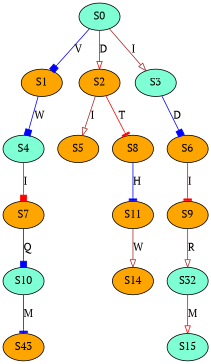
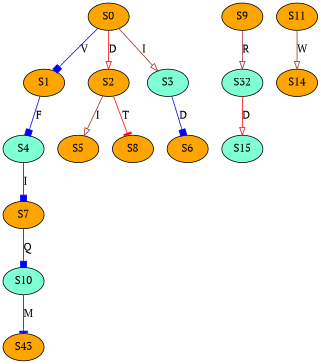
node "S0": fillcolor aquamarine -> orange
edge "S1" -> "S4": label "W" -> "F"
edge "S4" -> "S7": color red -> blue
edge "S8" -> "S11": removed, label "H"
edge "S6" -> "S9": removed, label "I"
edge "S32" -> "S15": label "M" -> "D"
